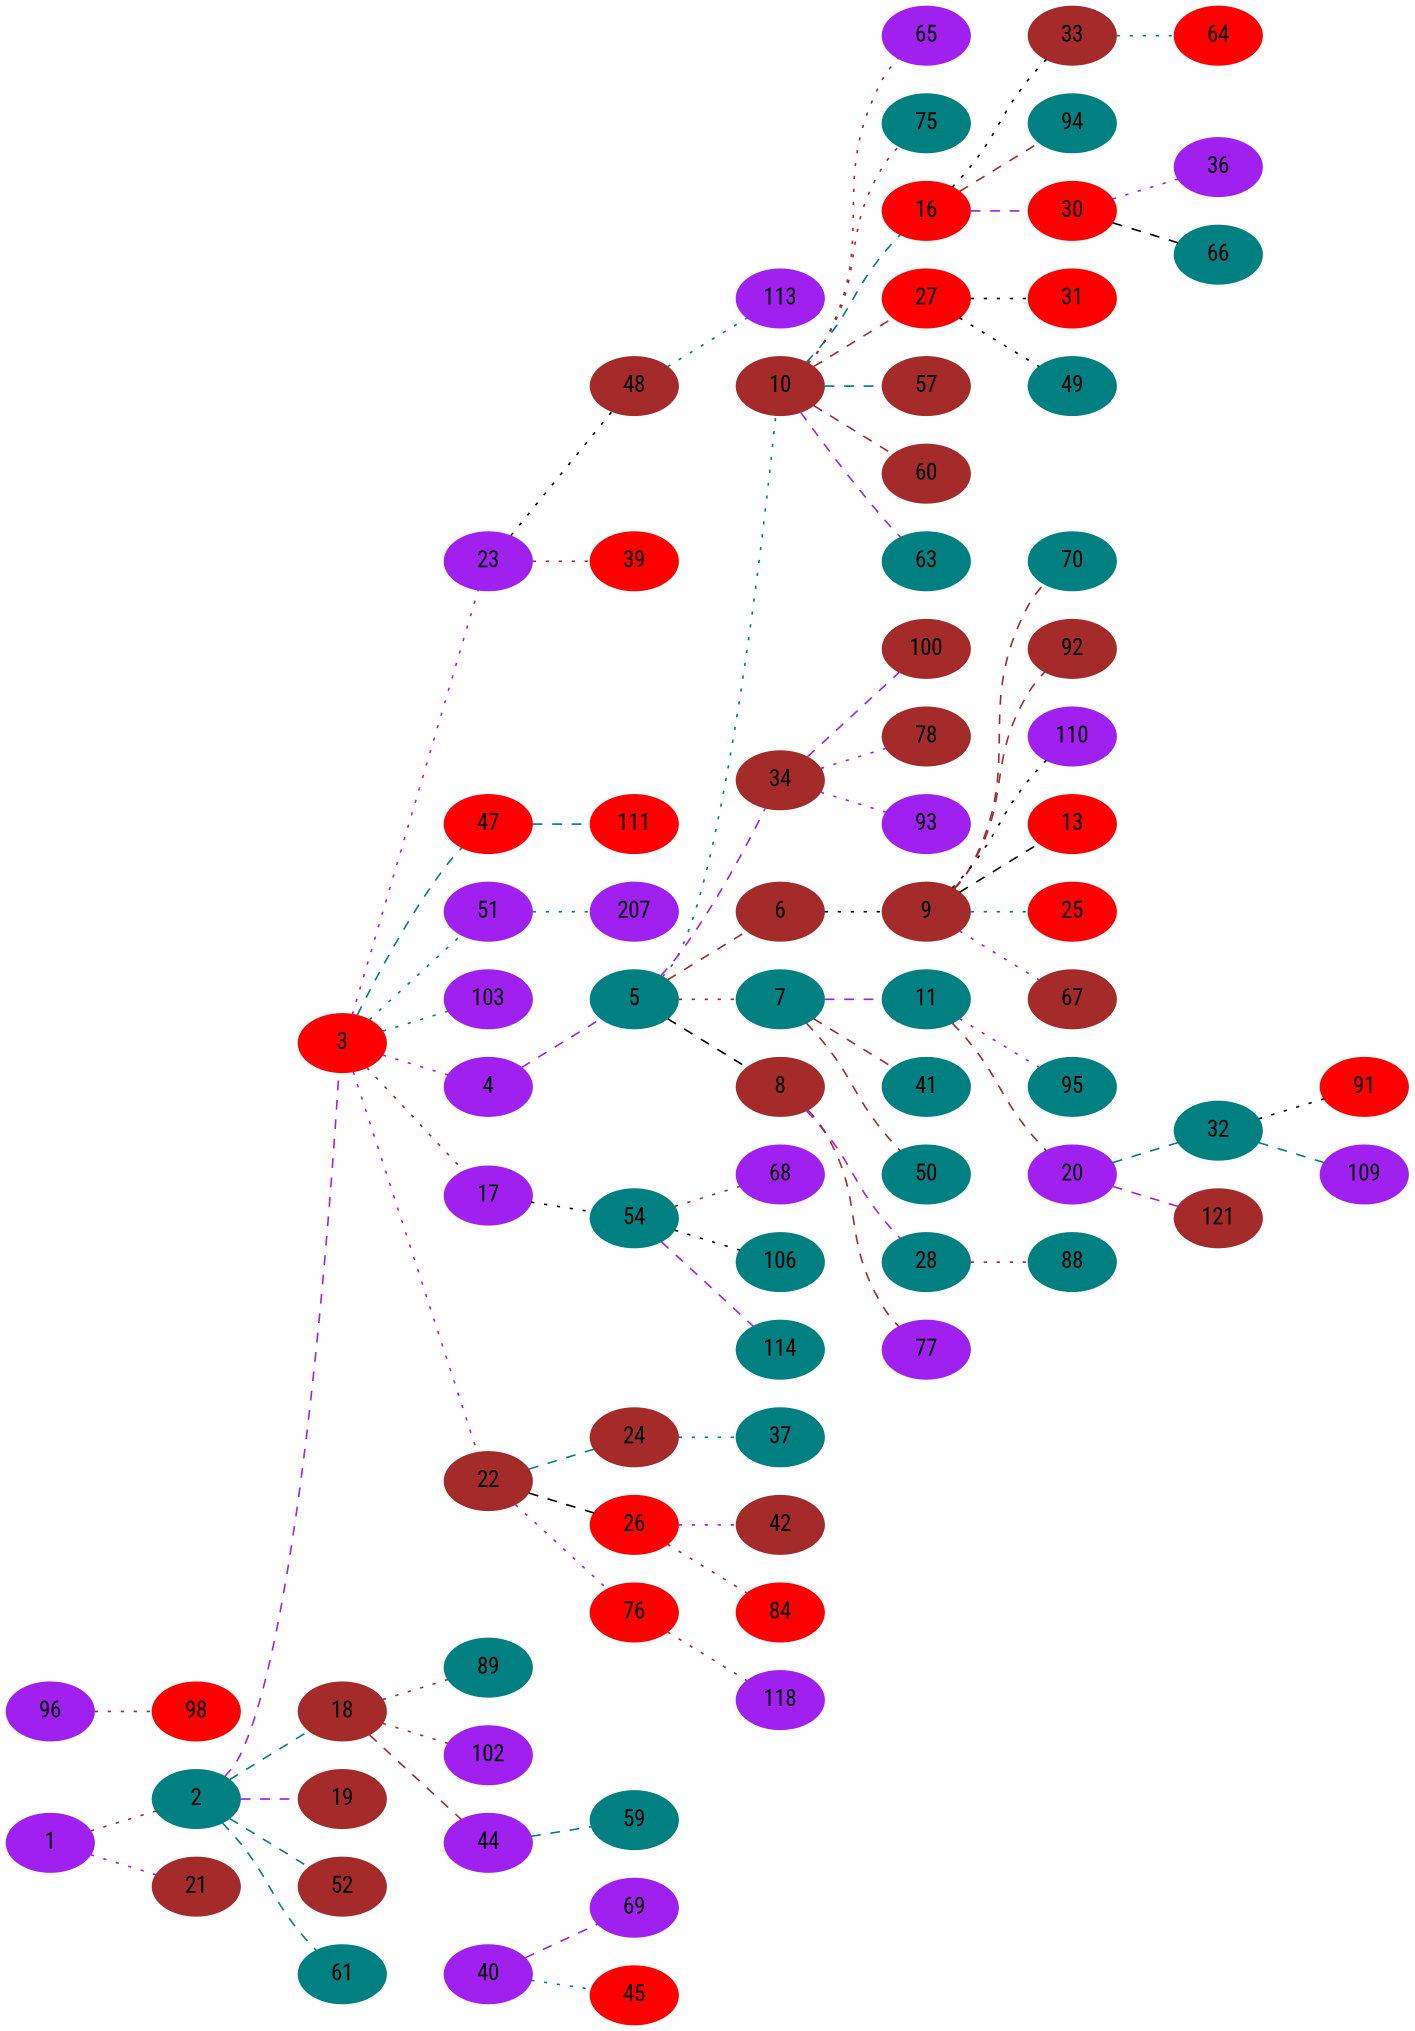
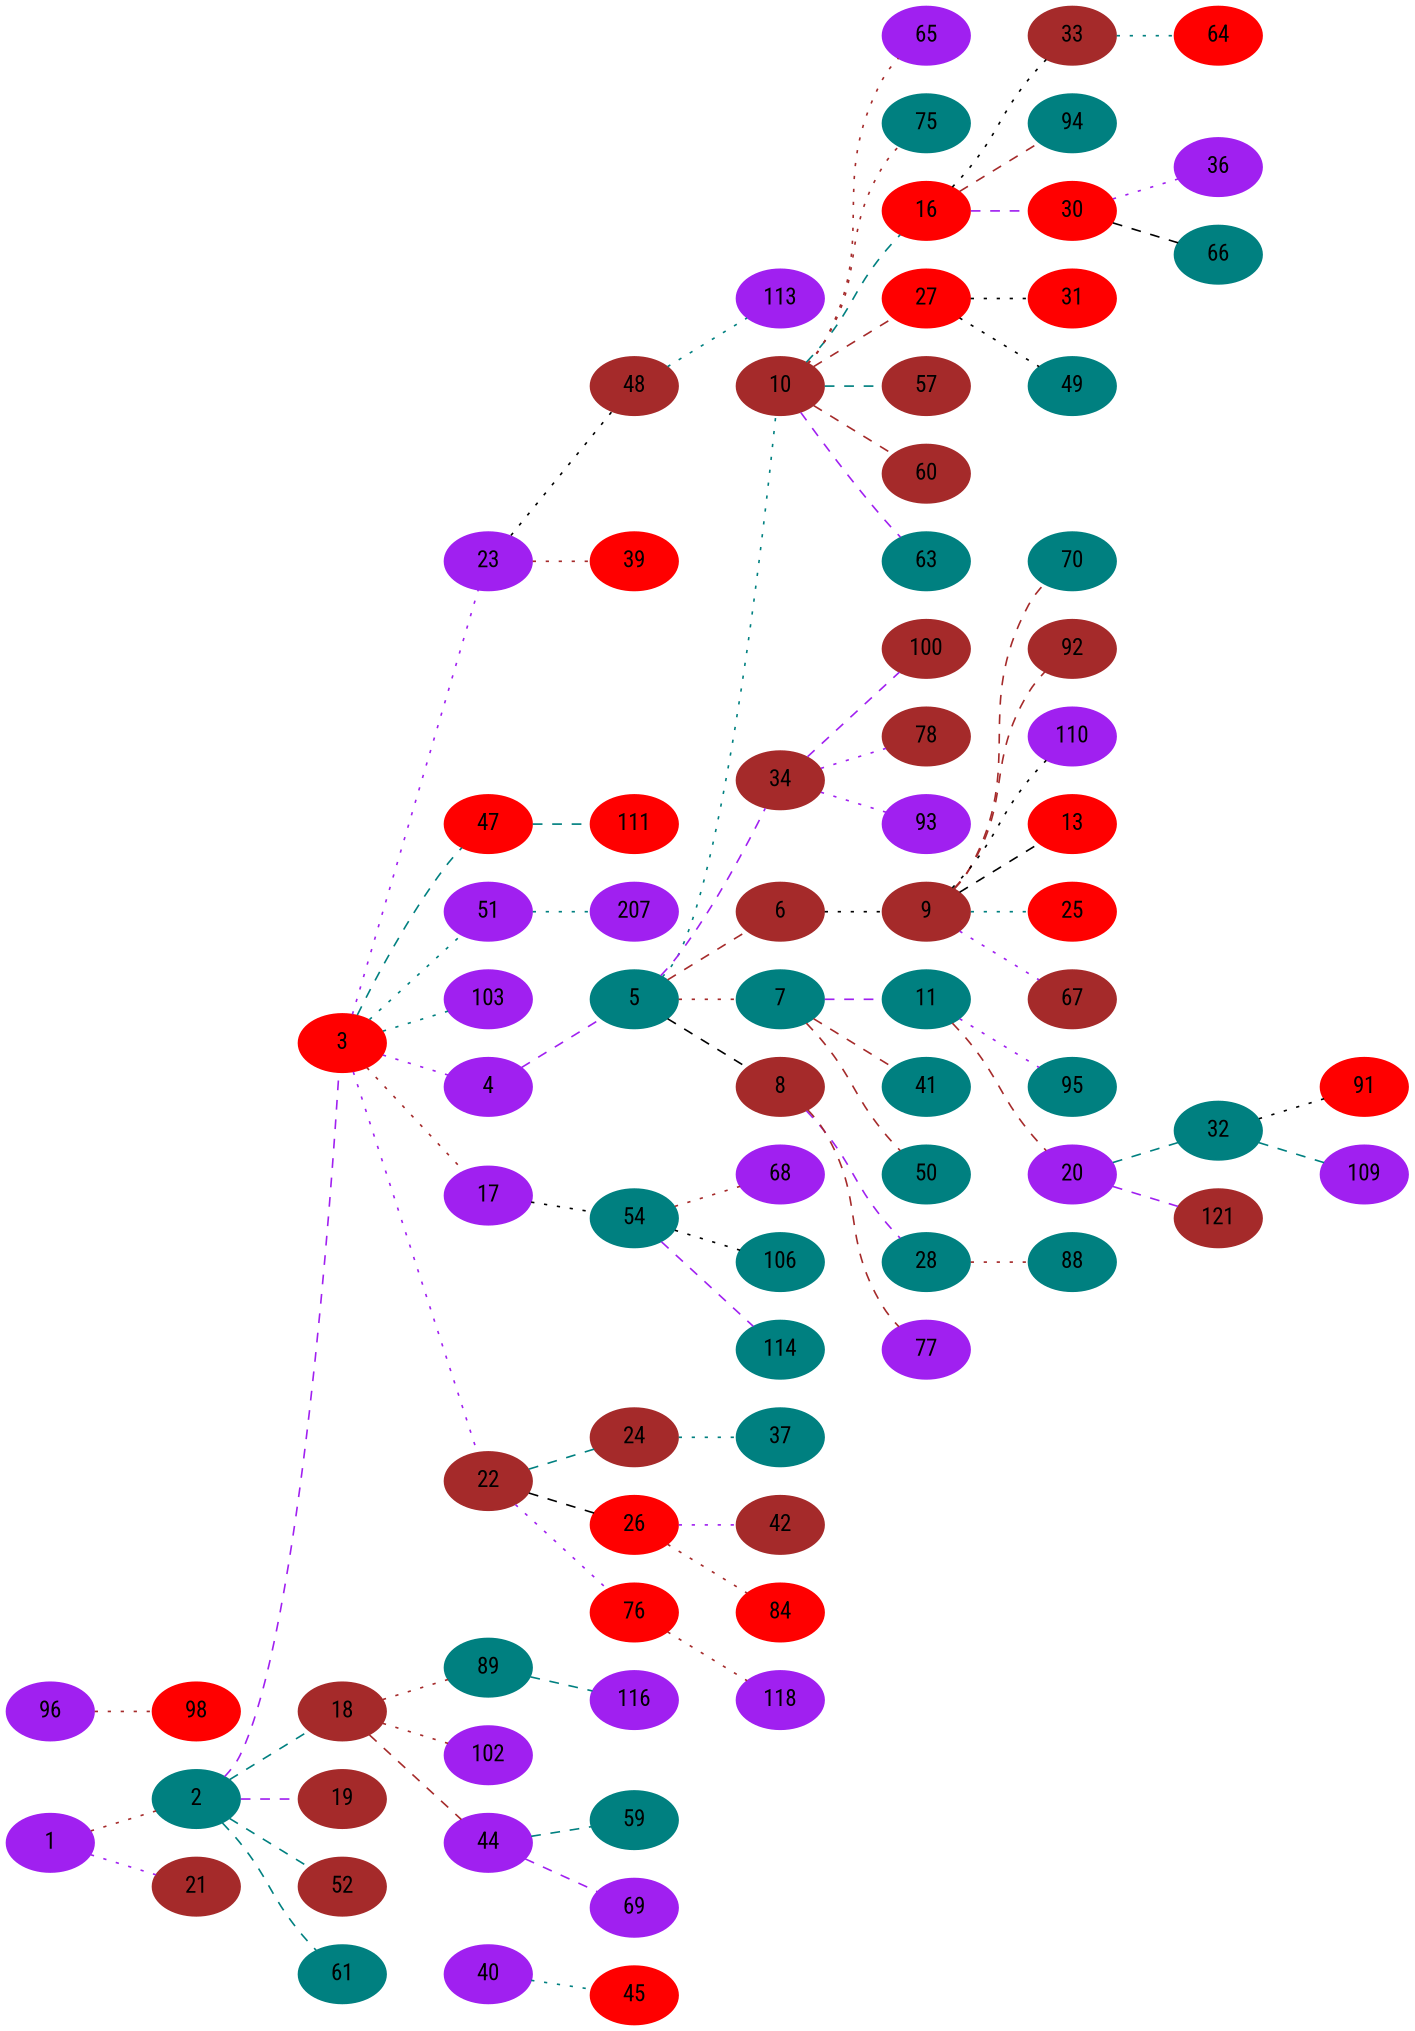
node "116": added
edge "69" -- "40": now "69" -- "44"
